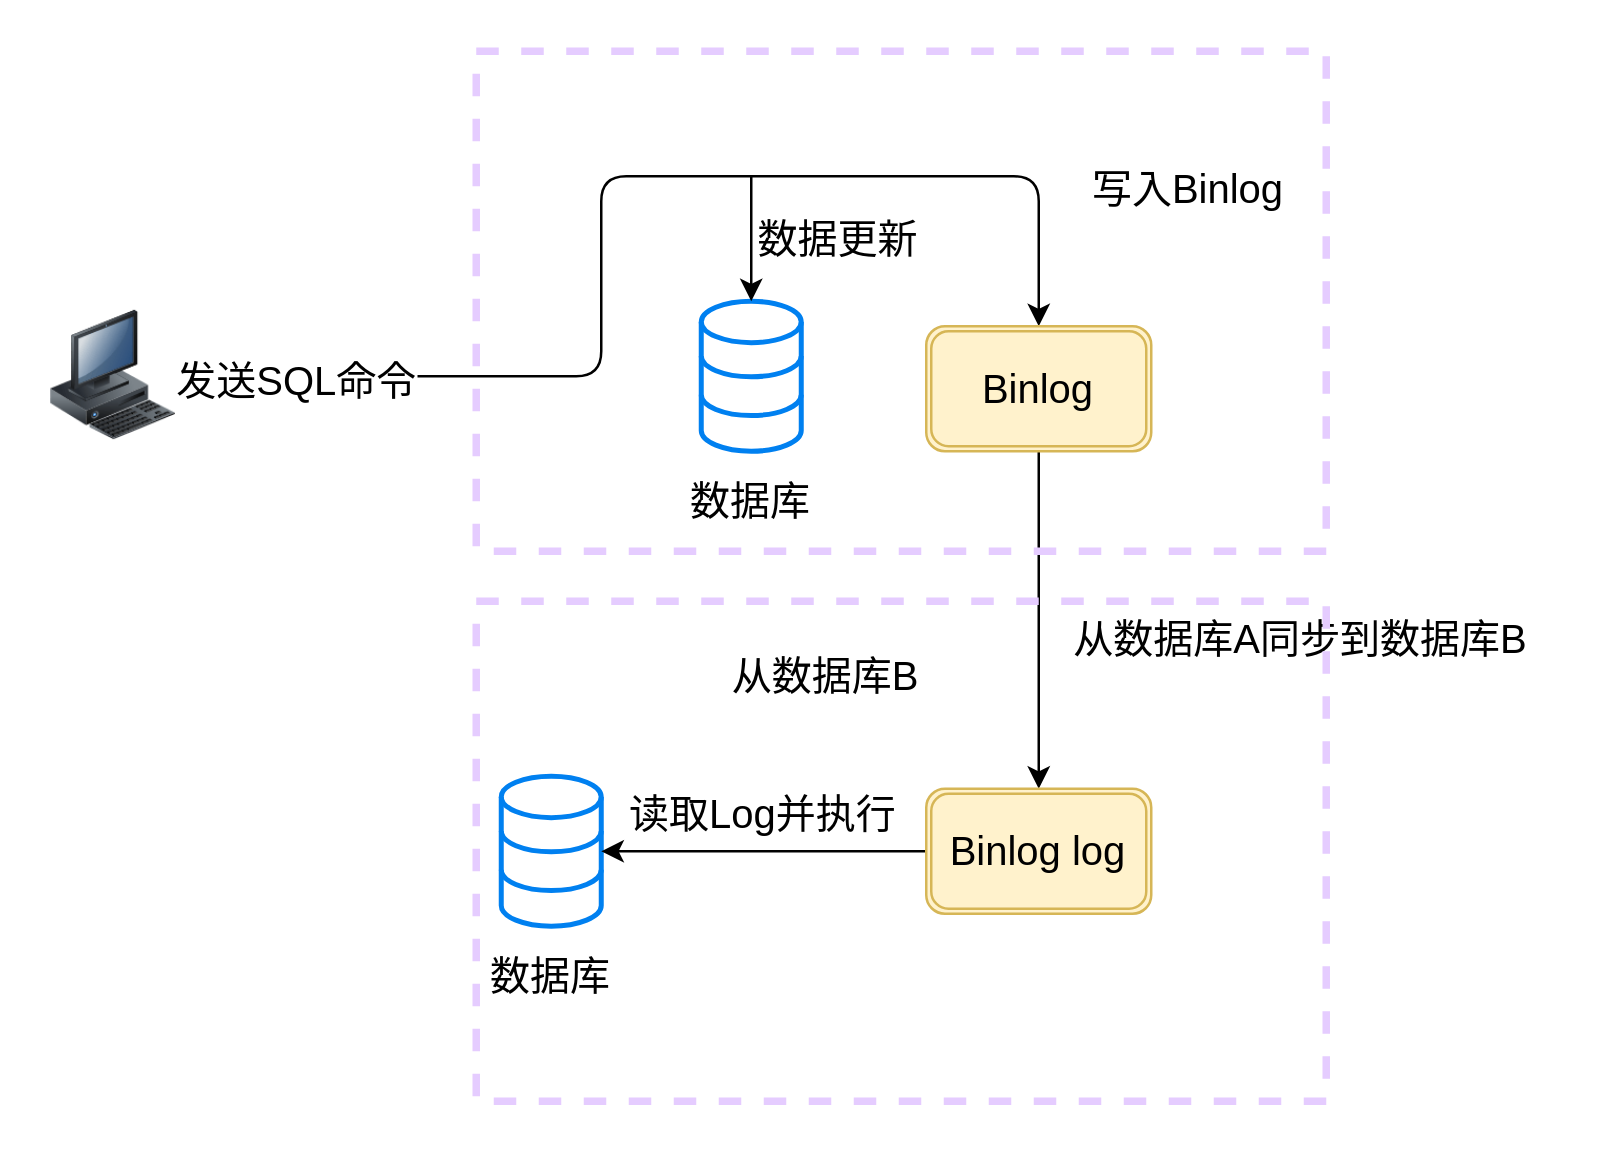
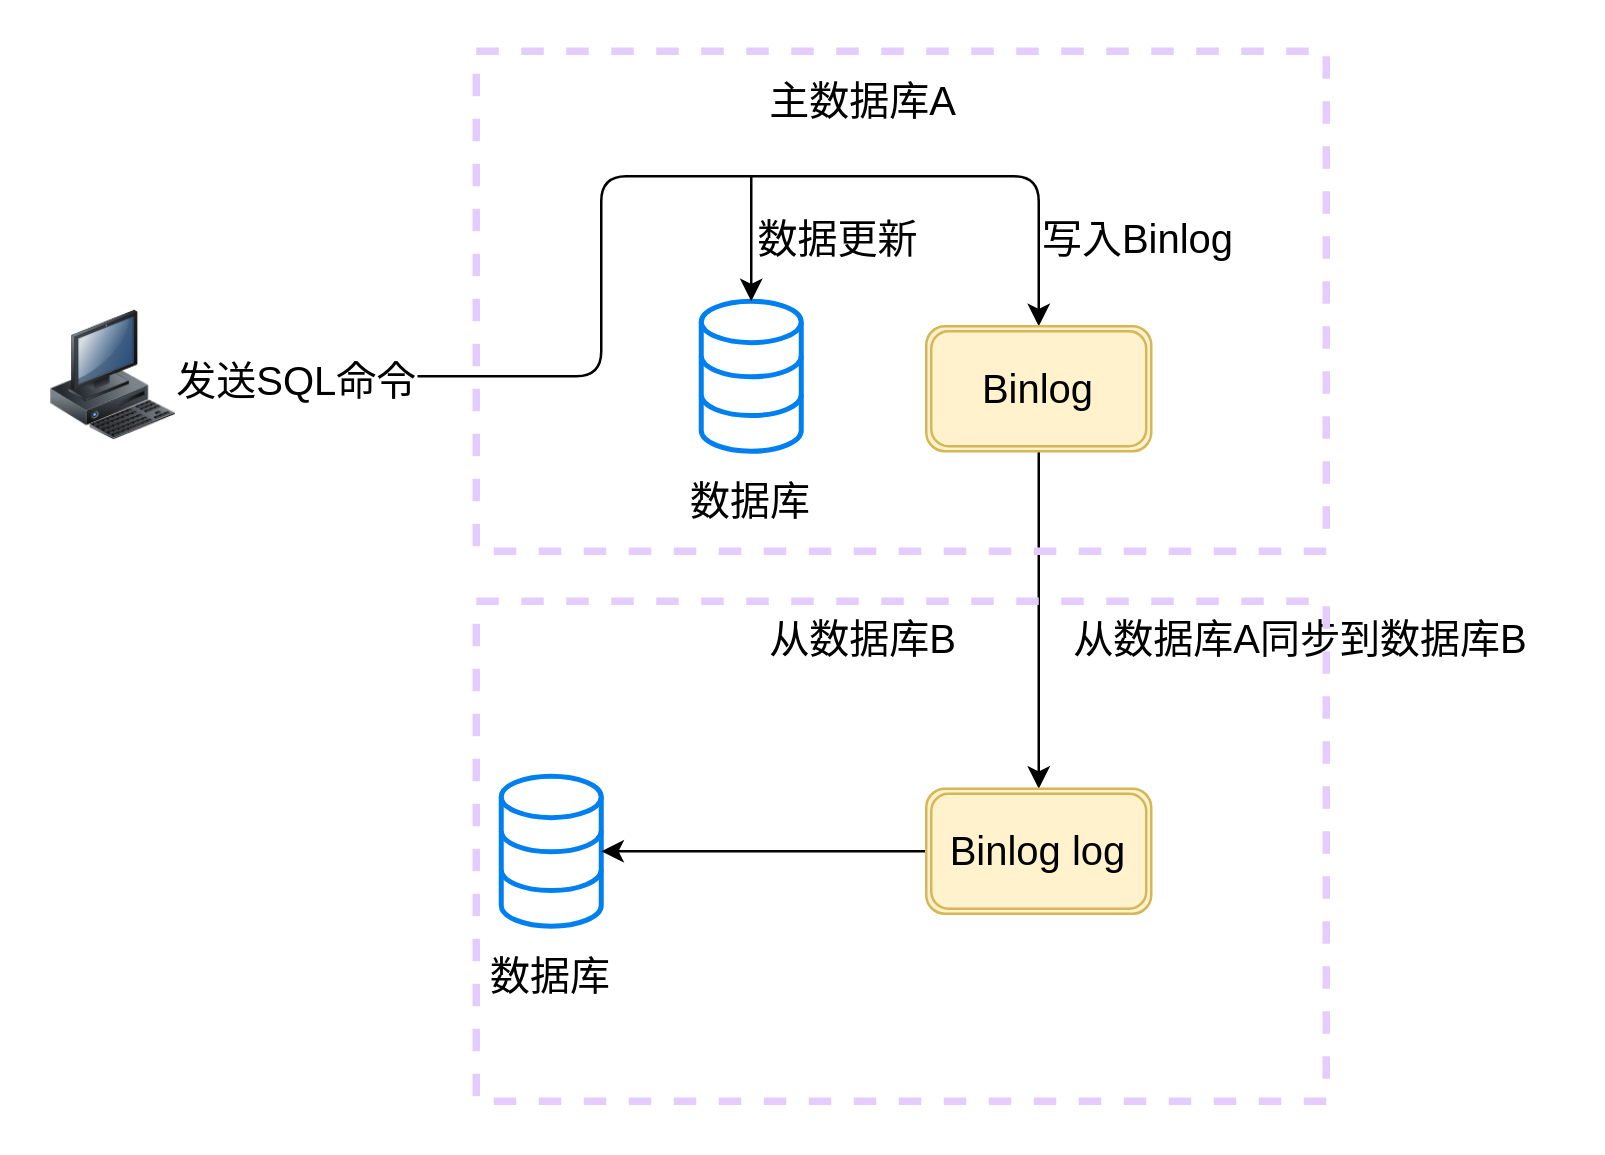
node "主数据库A": added
node "写入Binlog": moved (1189, 189) -> (1139, 239)
node "从数据库B": moved (826, 676) -> (864, 639)
node "读取Log并执行": removed
